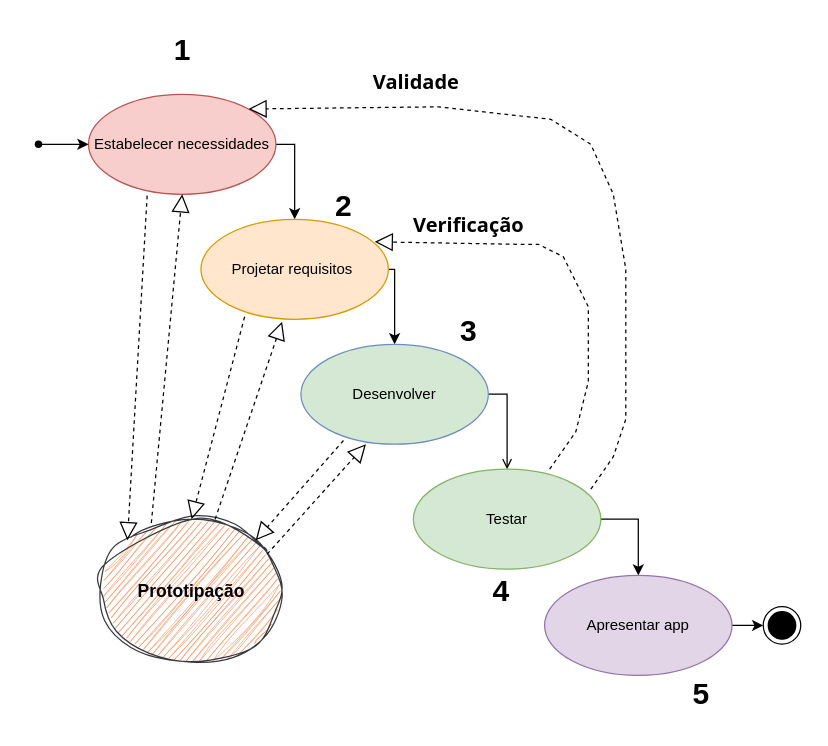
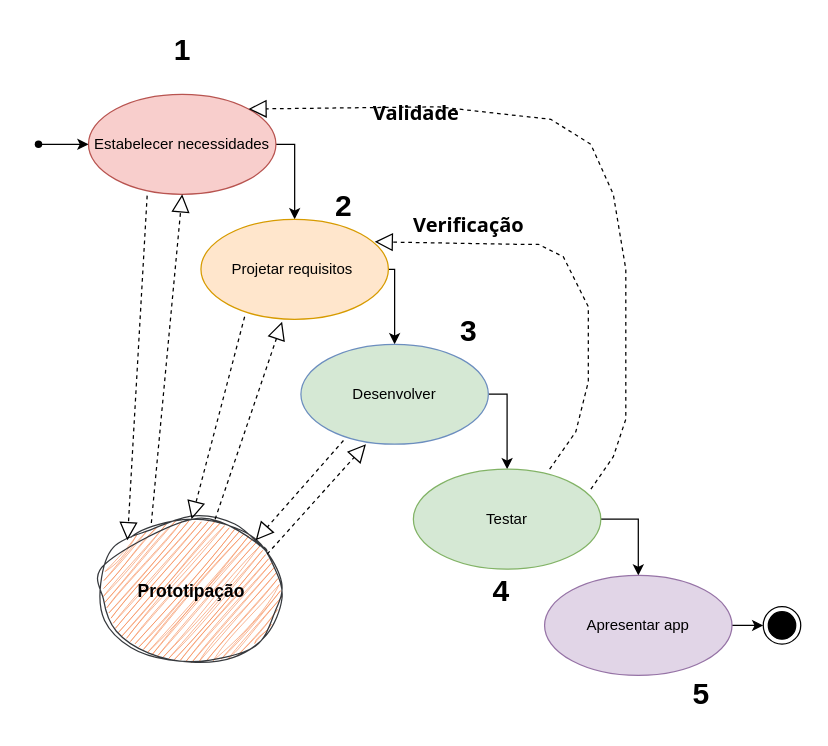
node "Validade": moved (416, 82) -> (416, 113)
edge "Desenvolver" -> "Testar": arrowhead open -> classic
